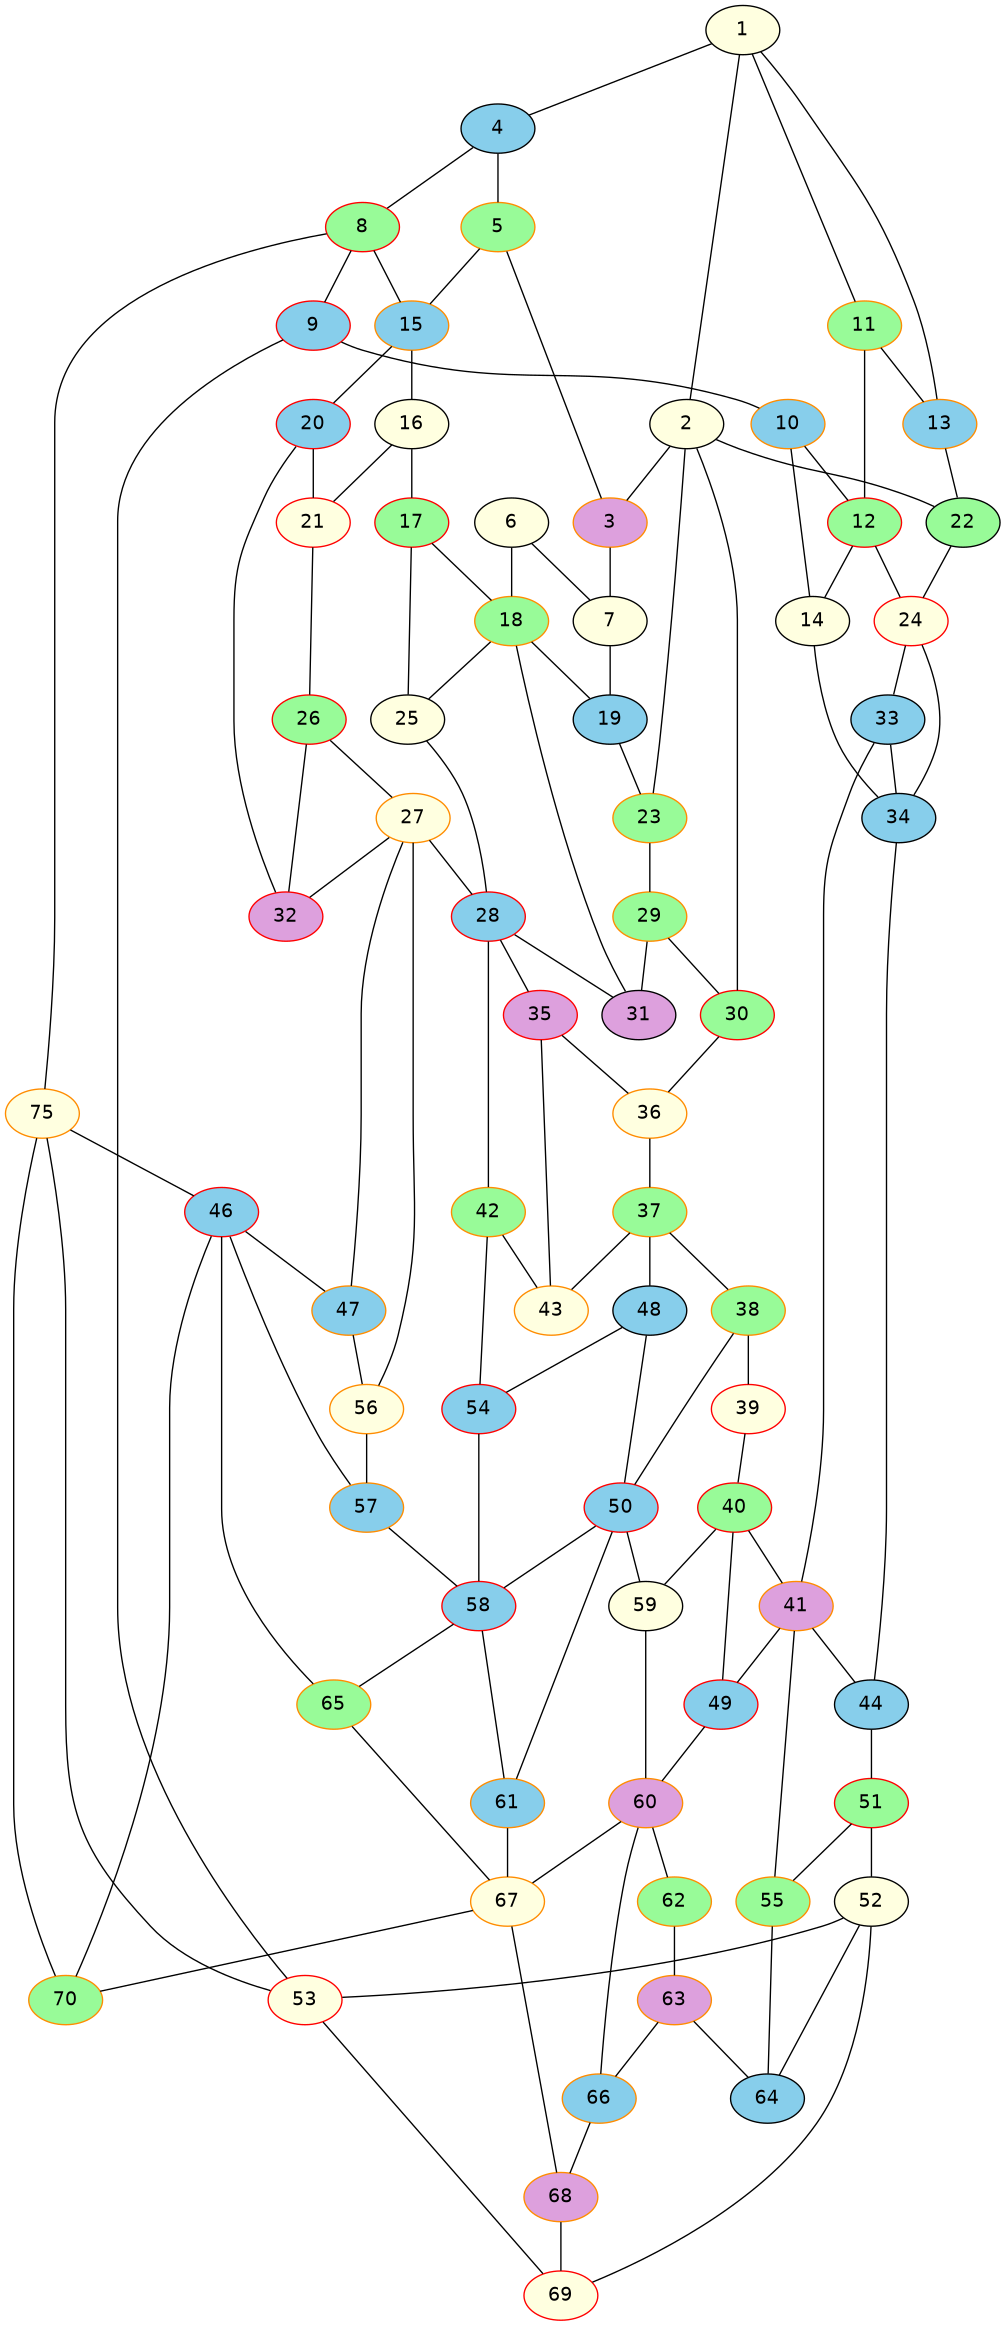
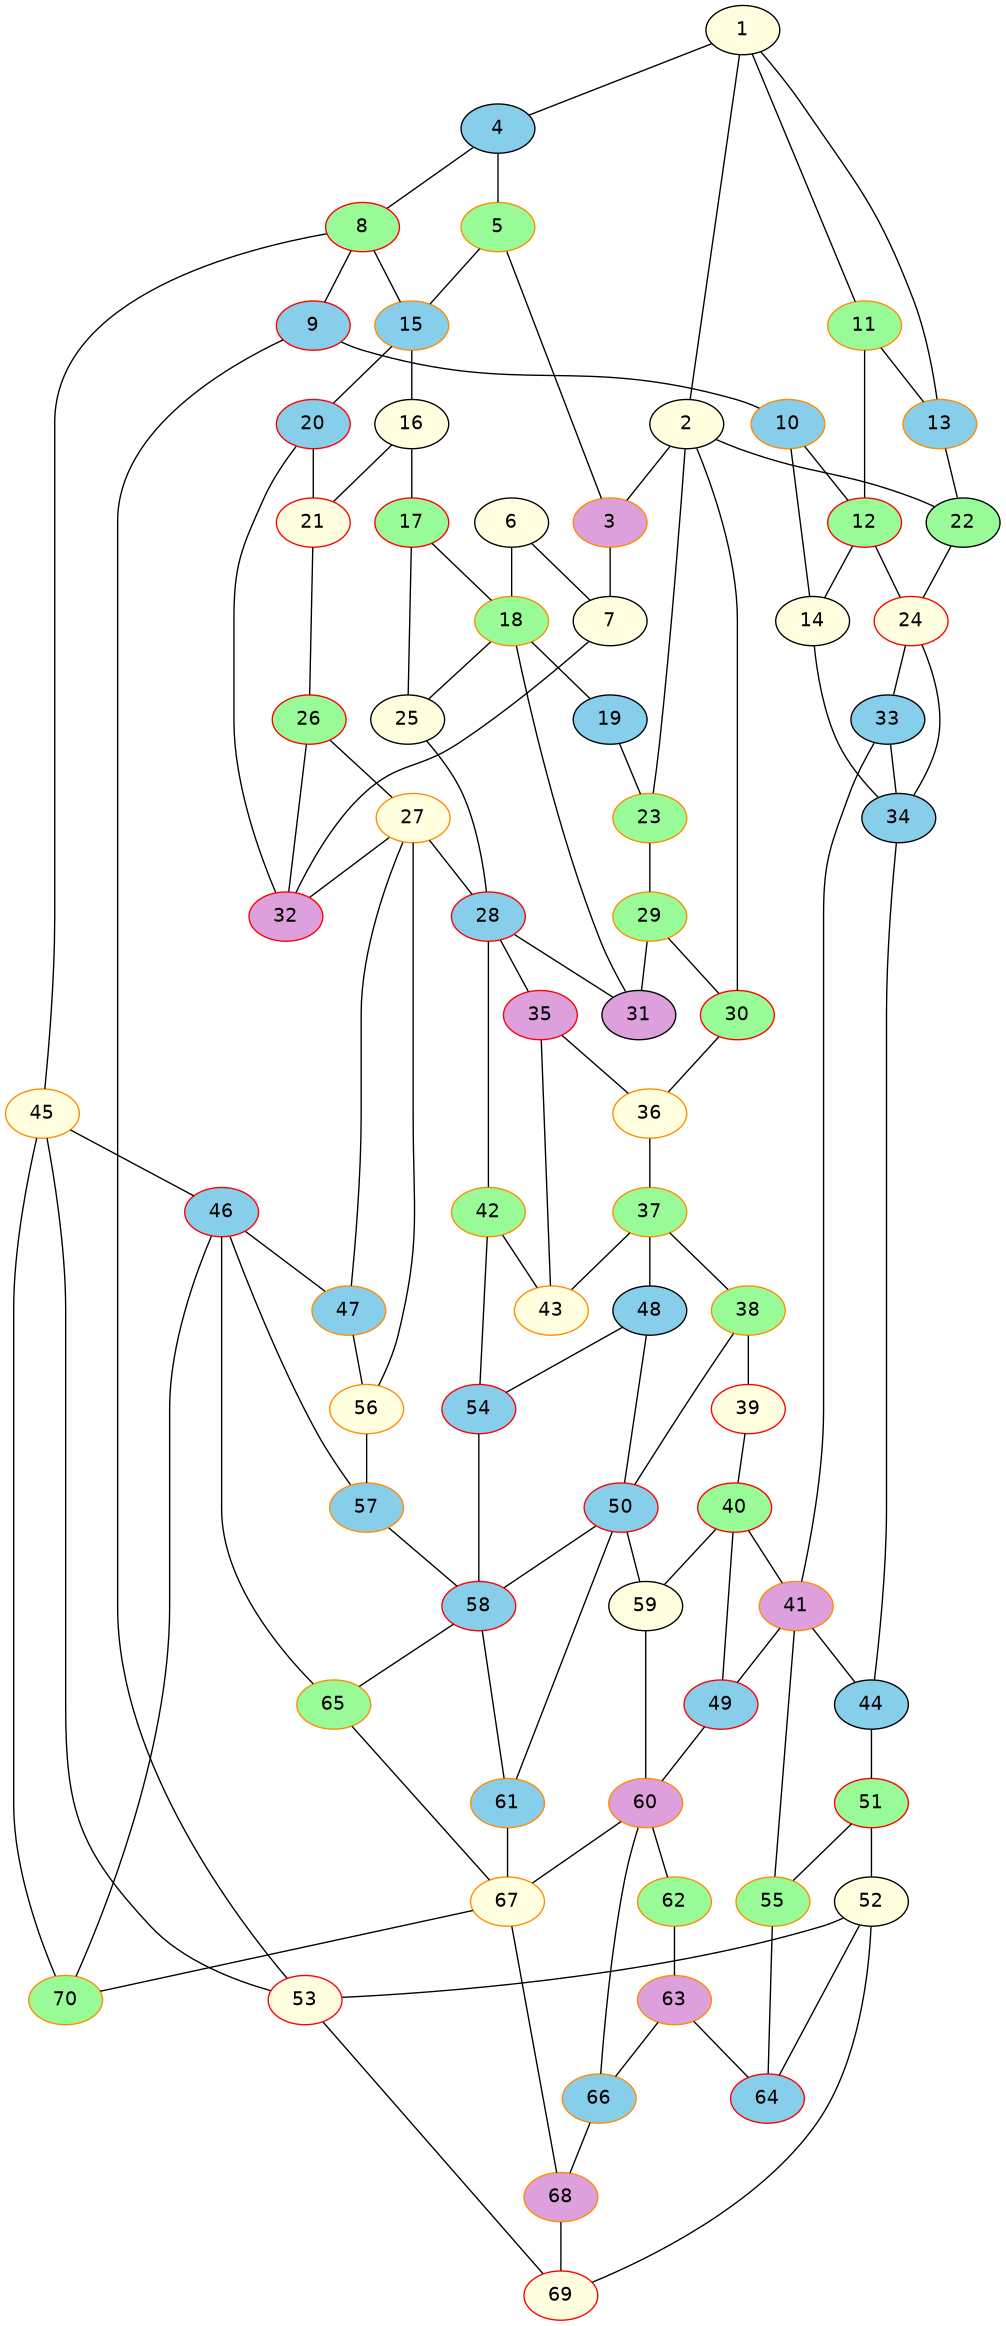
edge "7" -- "19": now "7" -- "32"
node "75": label "75" -> "45"
node "64": color black -> red
